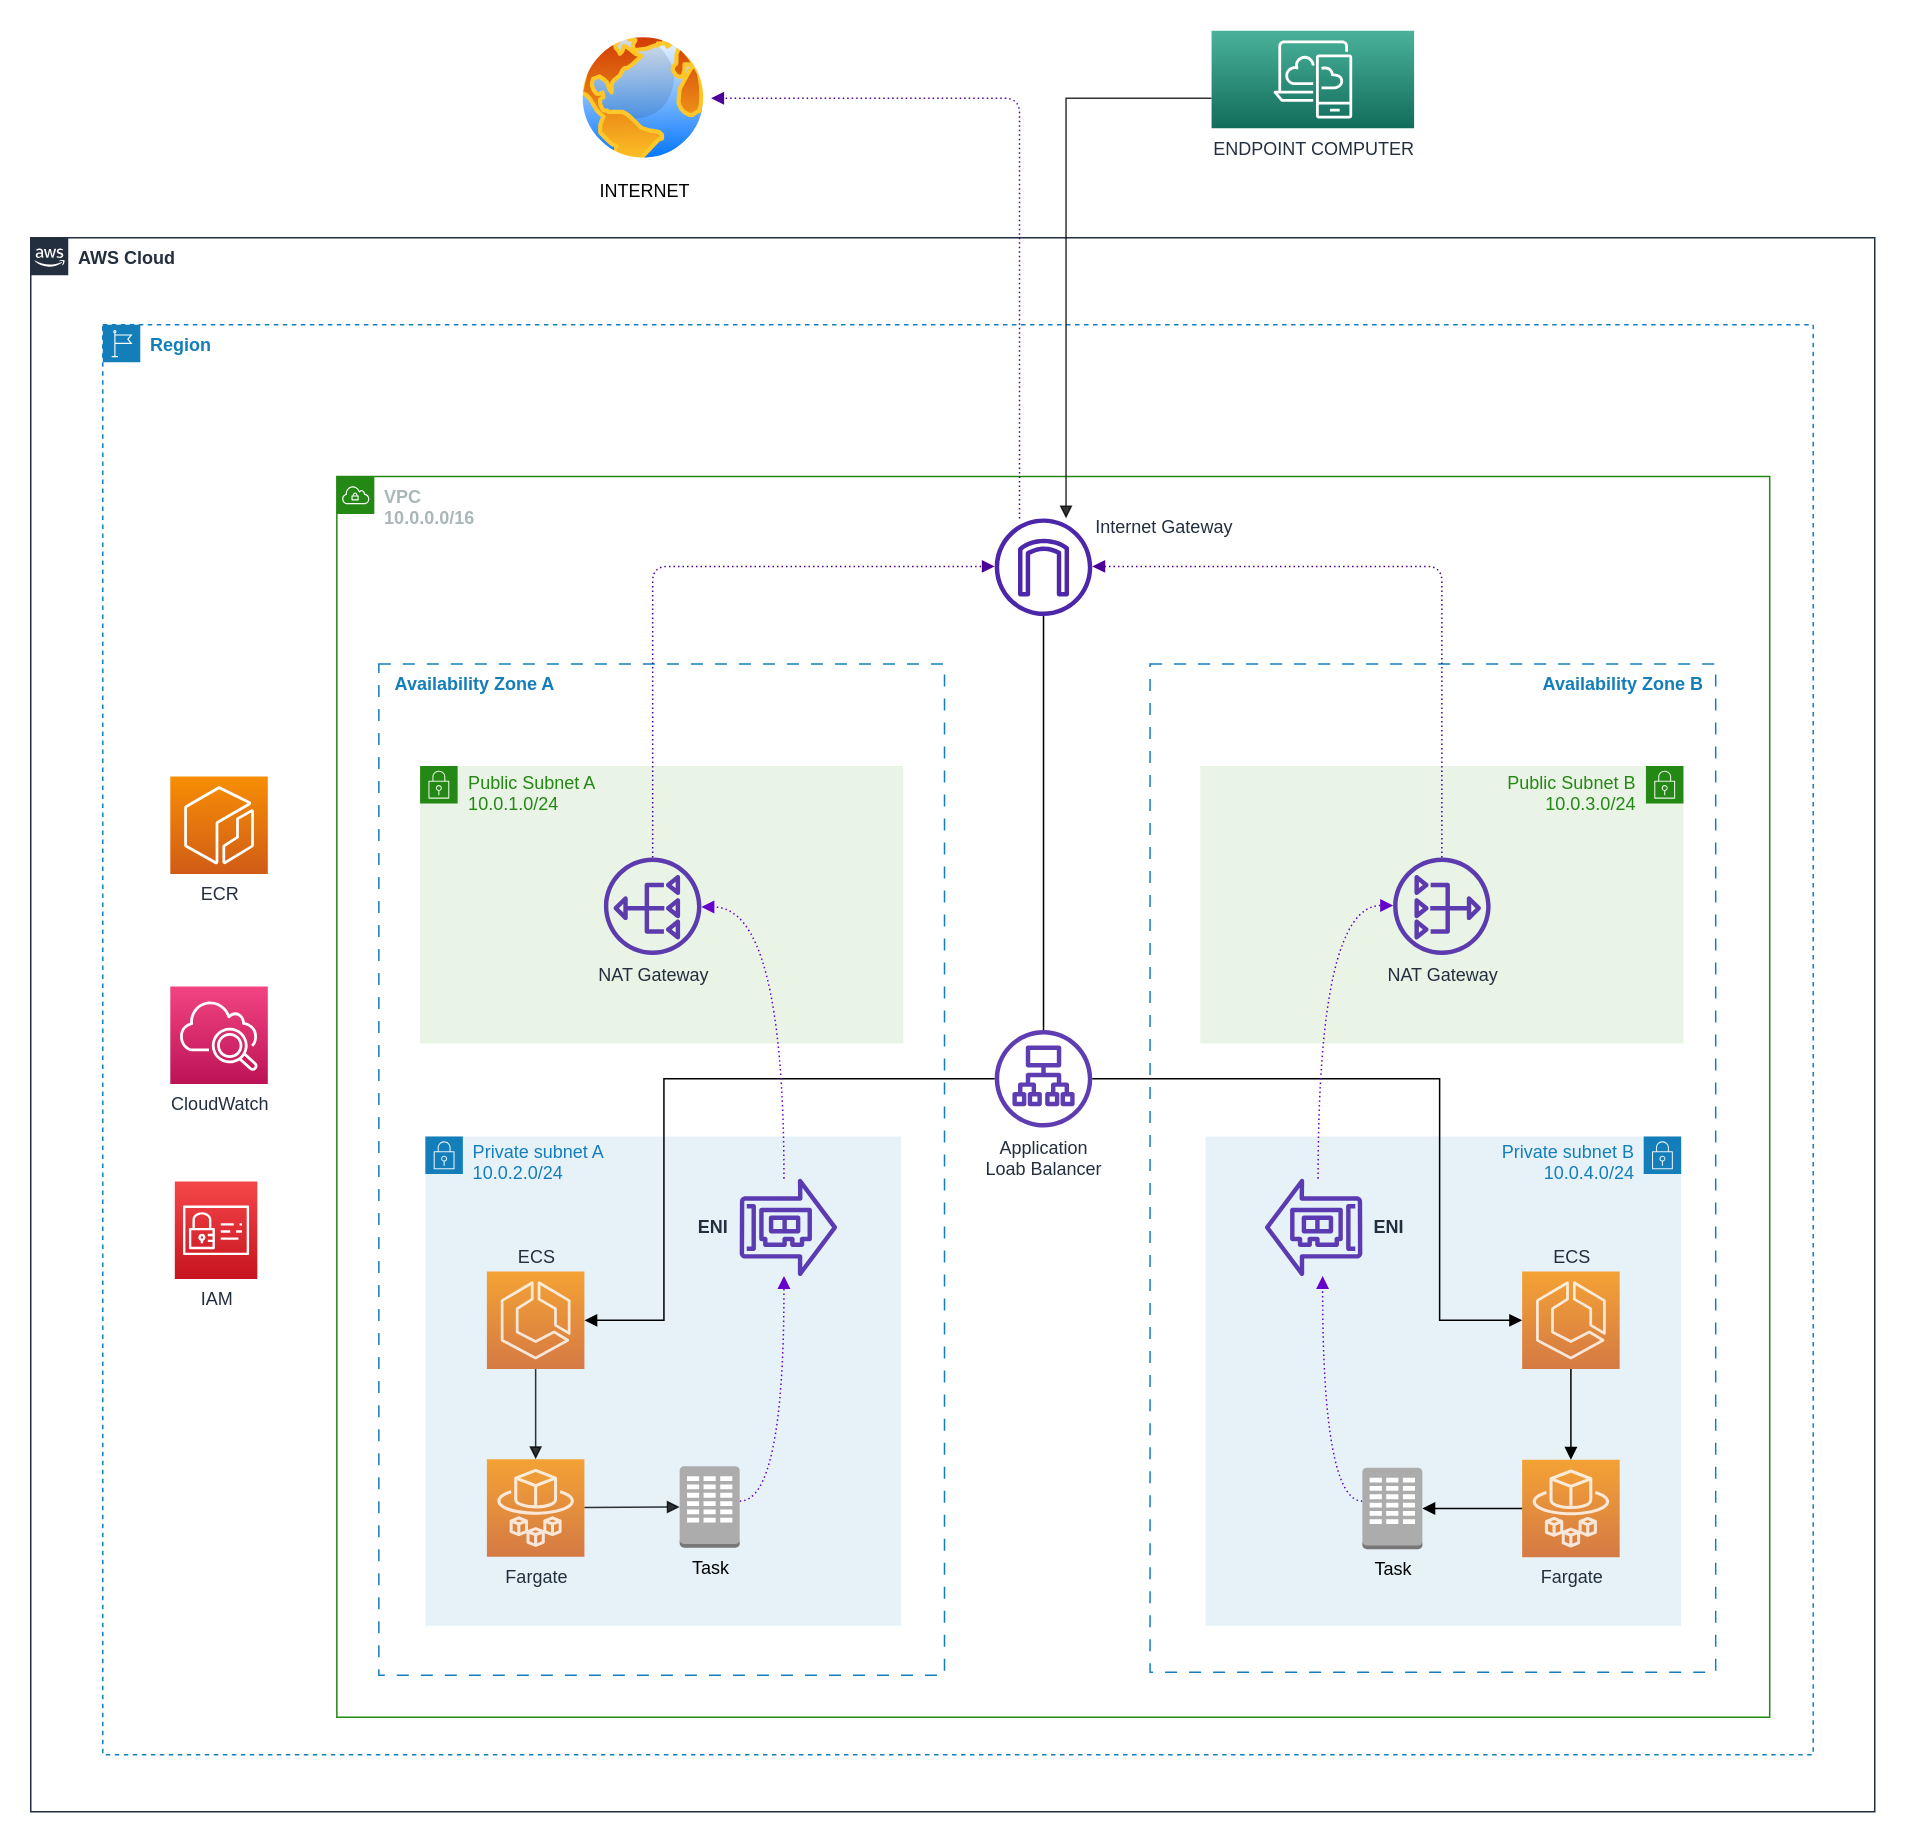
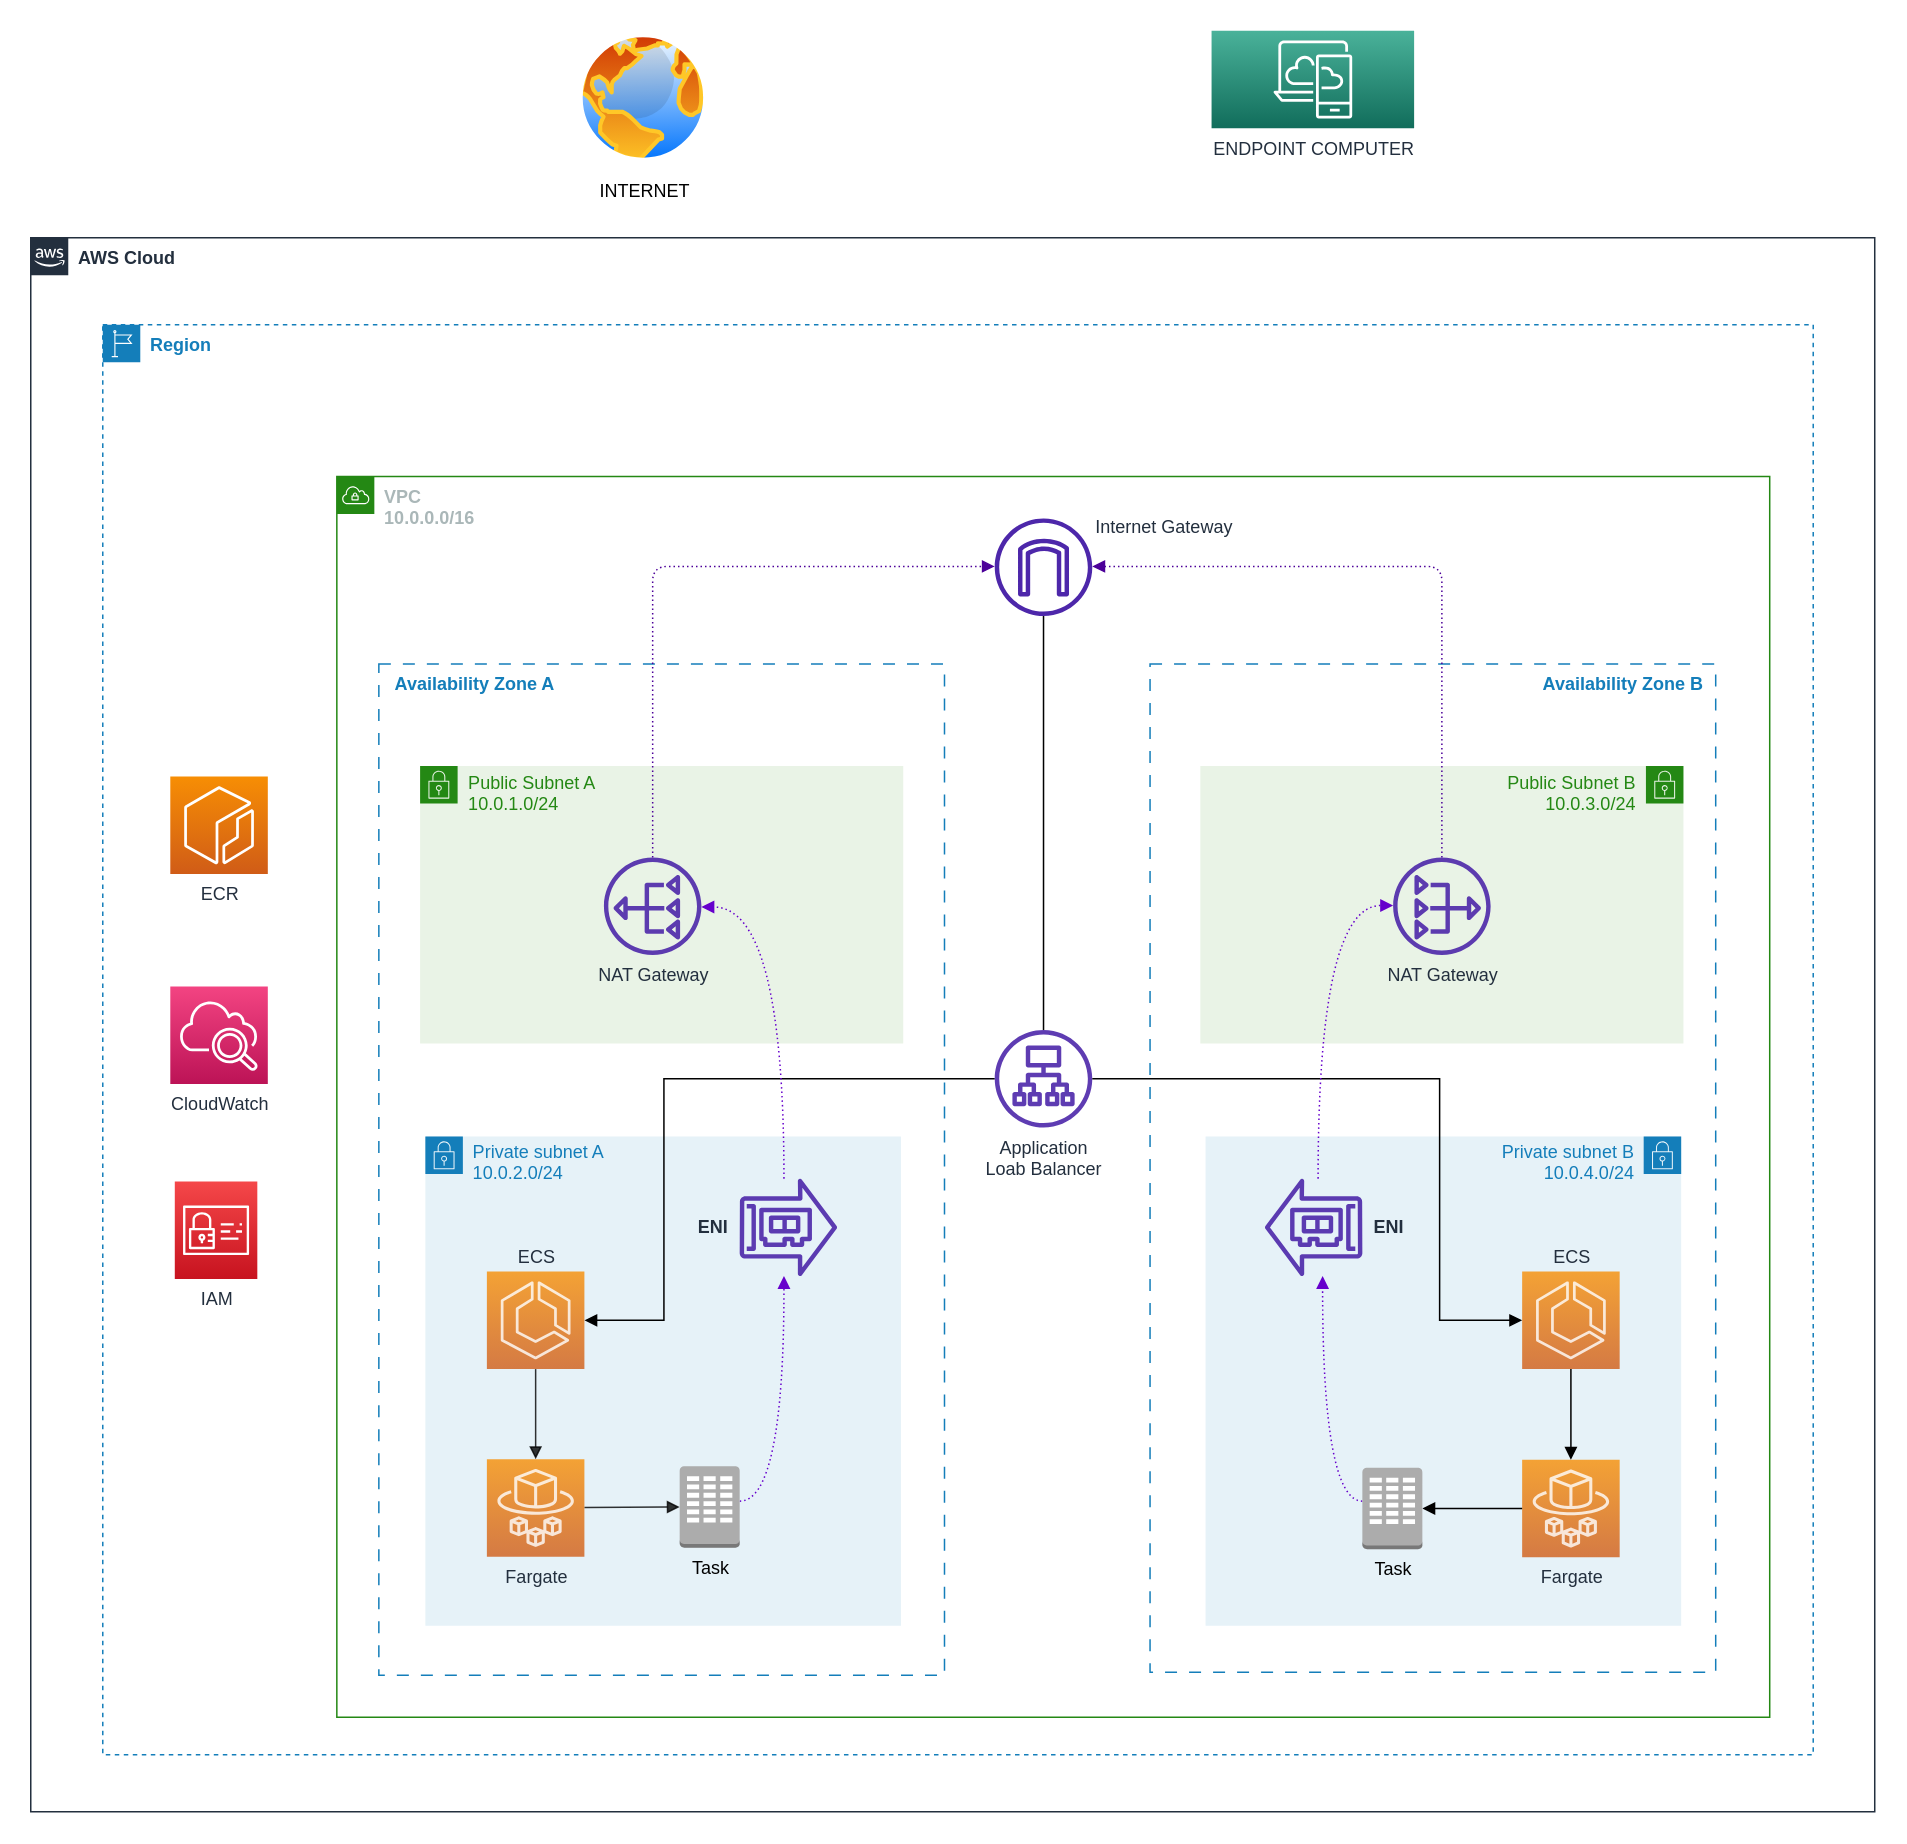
edge "Internet Gateway" -> "INTERNET": removed
edge "ENDPOINT COMPUTER" -> "Internet Gateway": removed
